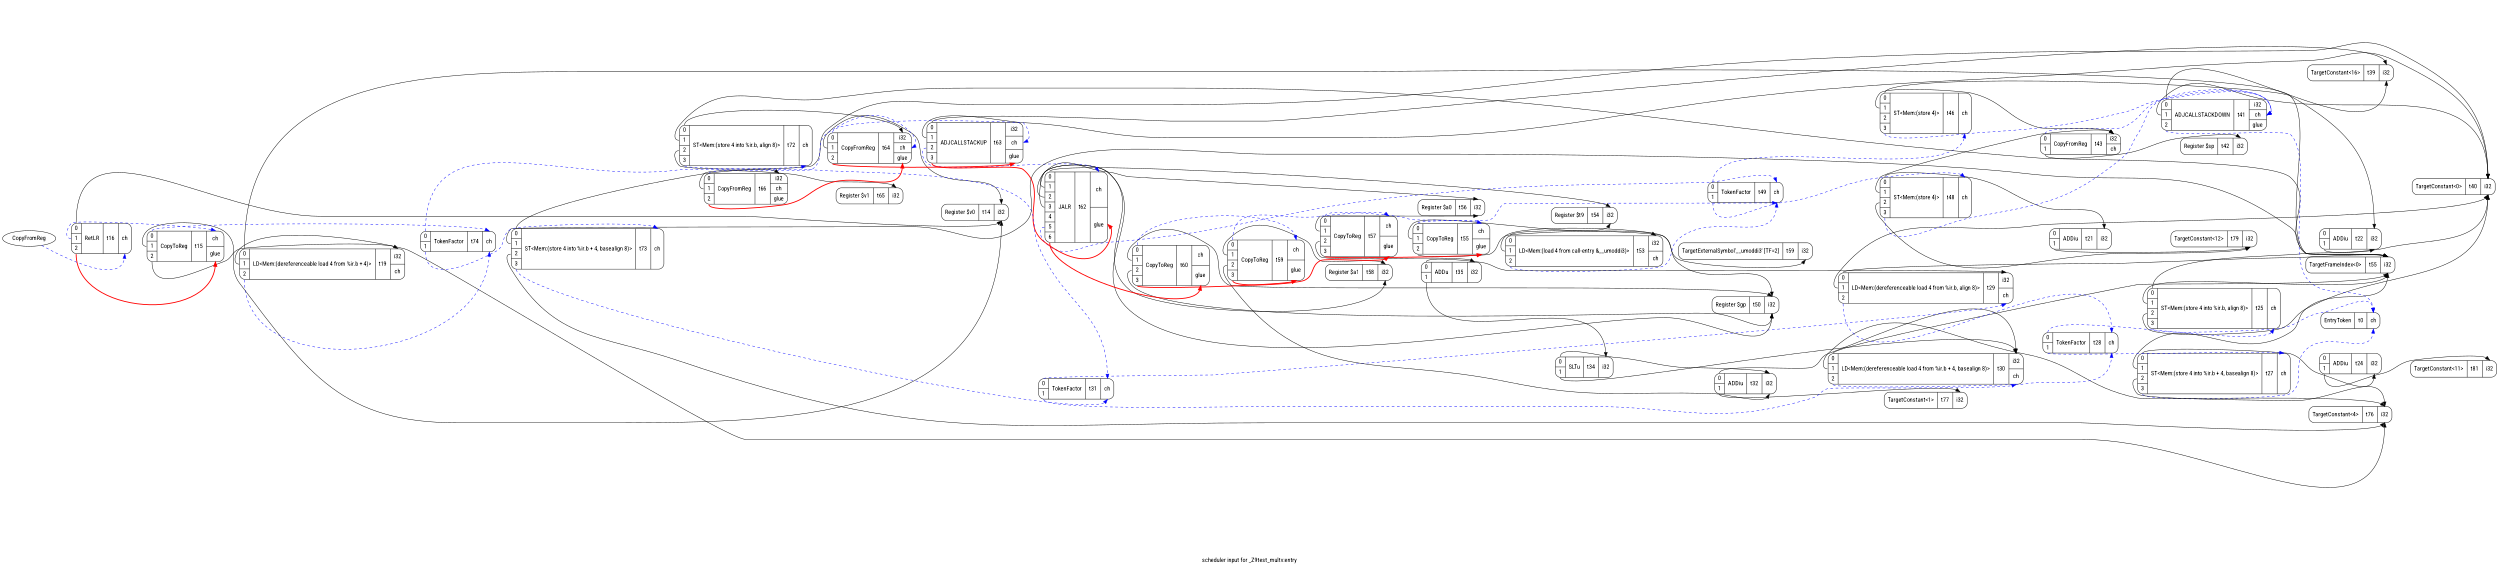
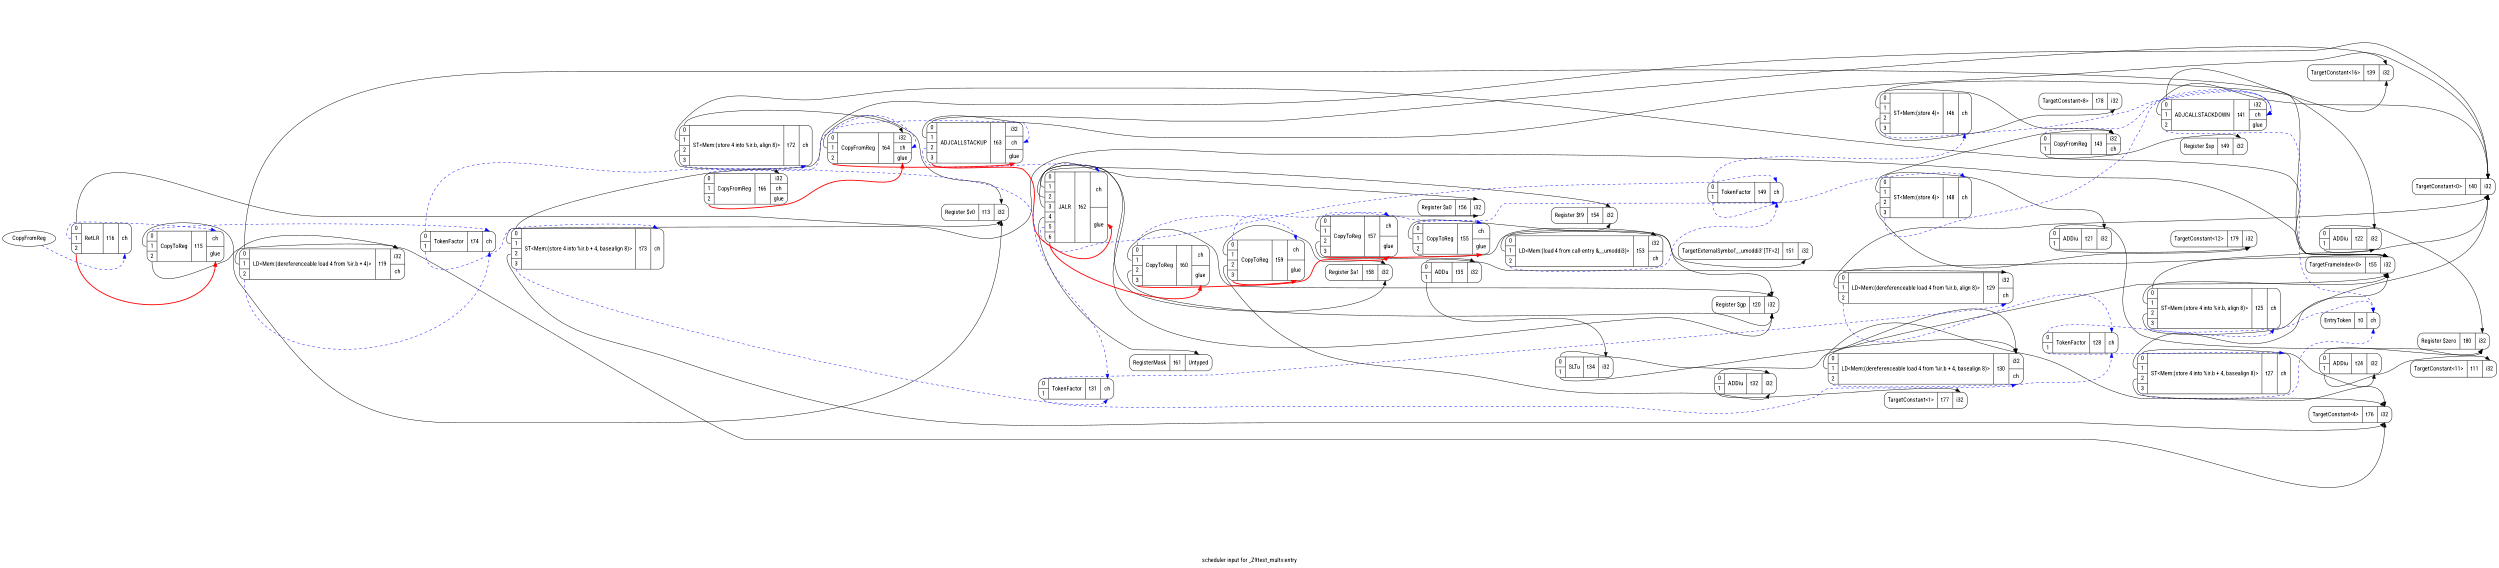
node "TargetConstant<8>": added
node "Register $sp": text "t42" -> "t49"
node "Register $v1": removed
node "Register $v0": text "t14" -> "t13"
node "TargetExternalSymbol'__umoddi3' [TF=2]": text "t59" -> "t51"
node "Register $gp": text "t50" -> "t20"
node "Register $zero": added
node "RegisterMask": added
node "TargetConstant<11>": text "t81" -> "t11"
